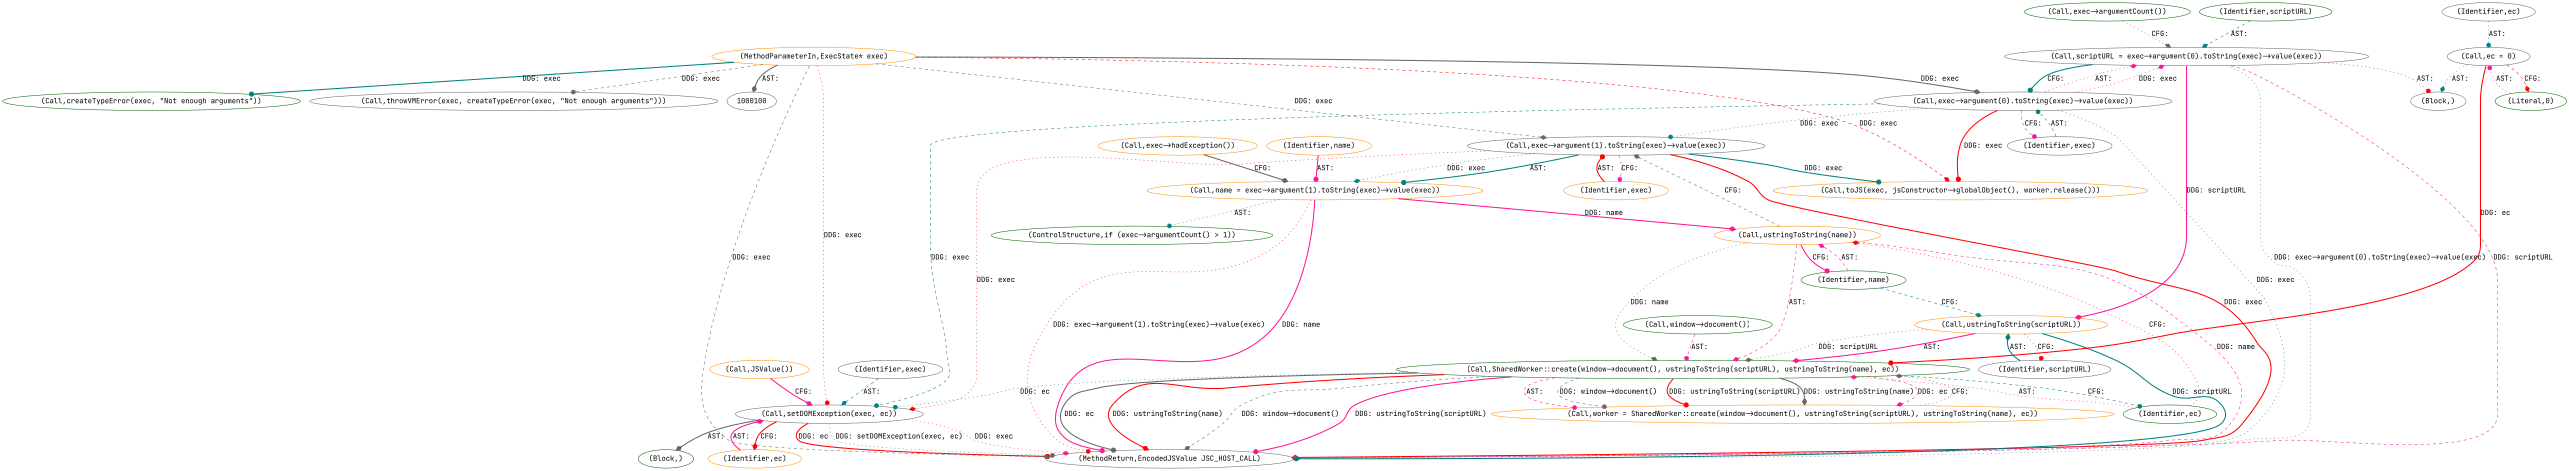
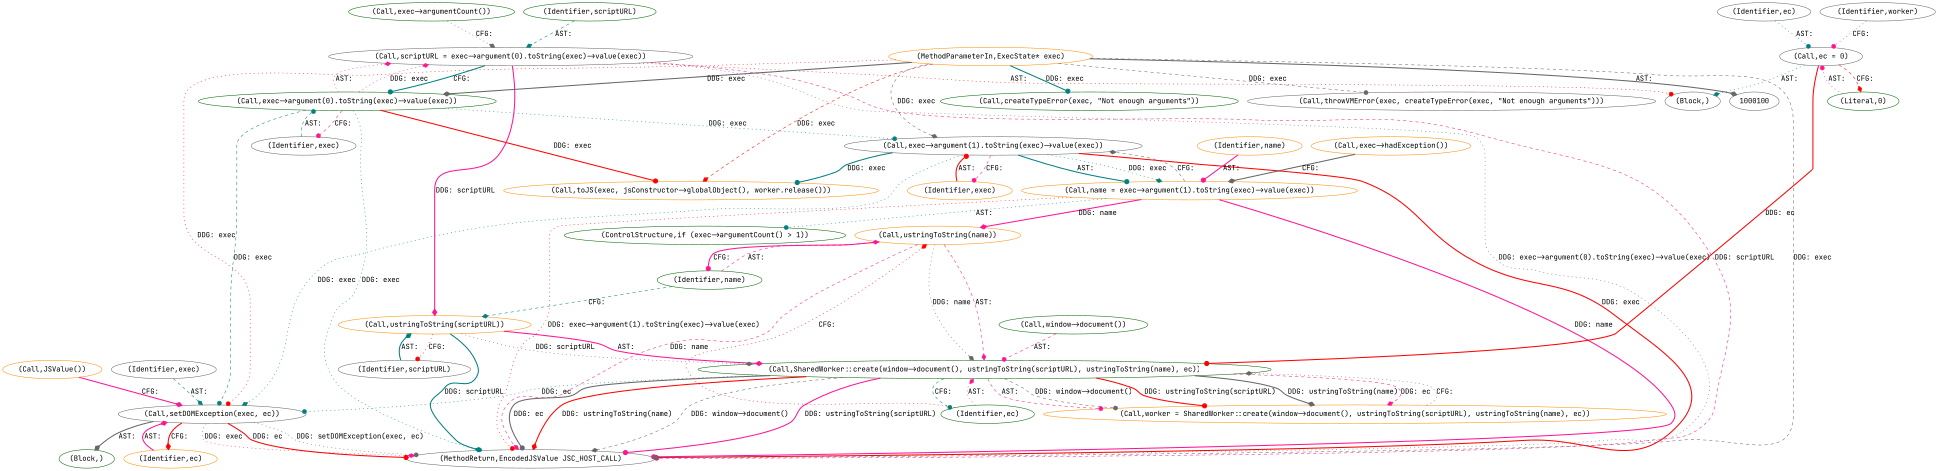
node "(Identifier,worker)": added
node "(Call,exec->argument(0).toString(exec)->value(exec))": color gray40 -> darkgreen
edge "(Call,exec->argument(1).toString(exec)->value(exec))" -> "(Call,setDOMException(exec, ec))": color red -> teal
edge "(Call,ustringToString(name))" -> "(Call,exec->argument(1).toString(exec)->value(exec))": now "(Call,name = exec->argument(1).toString(exec)->value(exec))" -> "(Call,exec->argument(1).toString(exec)->value(exec))"
edge "(MethodParameterIn,ExecState* exec)" -> "(MethodReturn,EncodedJSValue JSC_HOST_CALL)": arrowhead diamond -> dot
